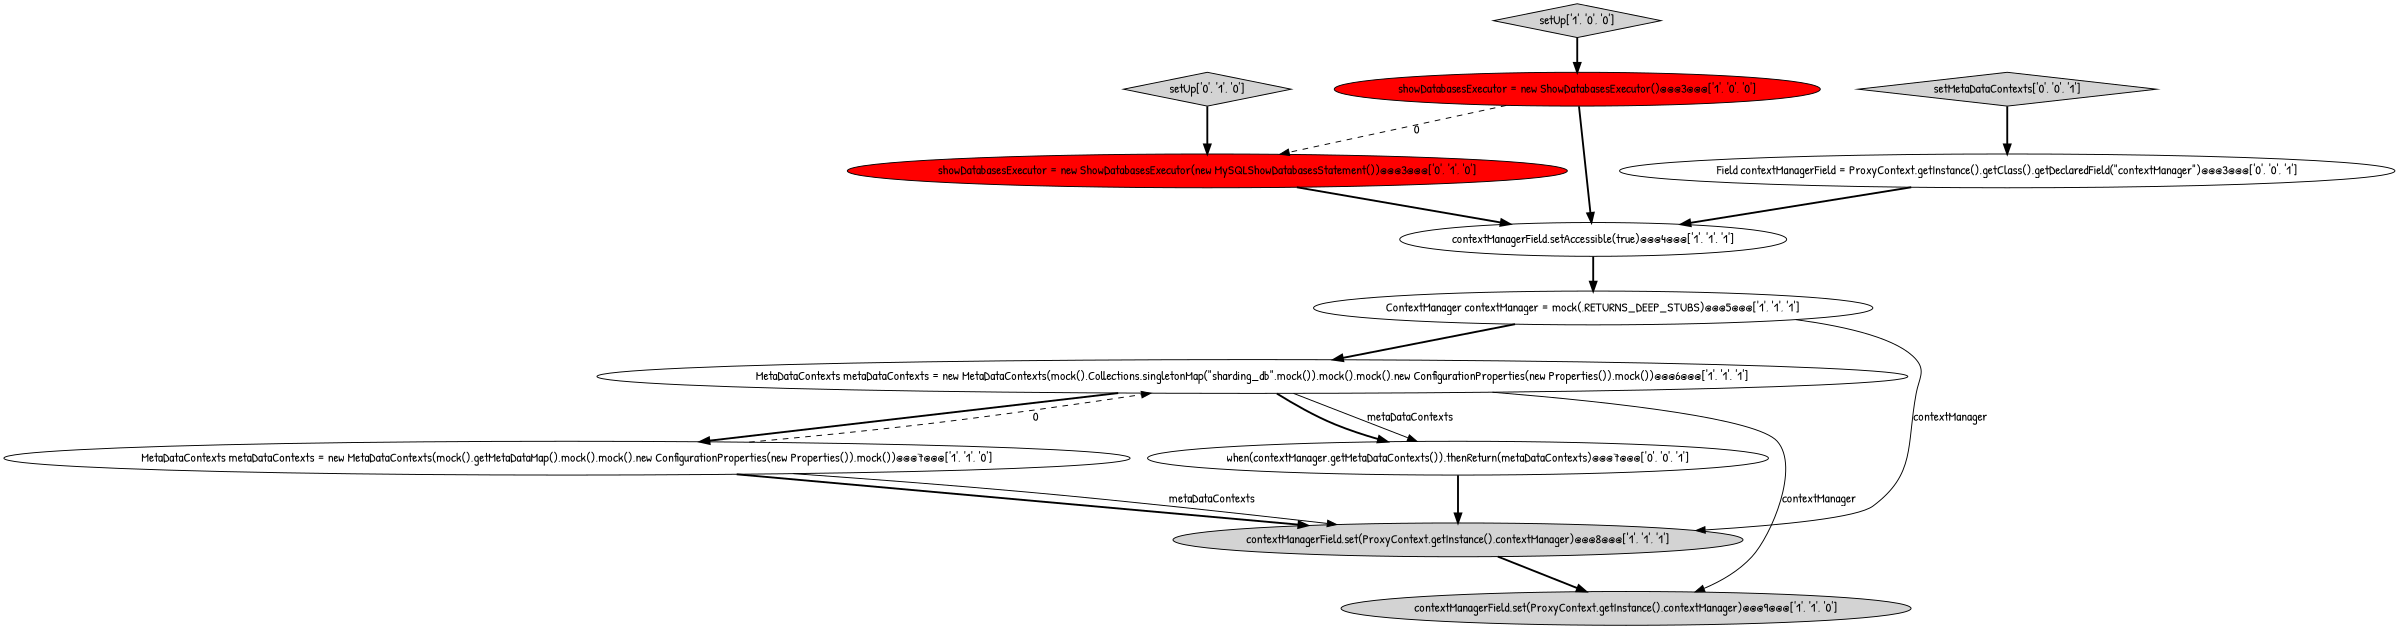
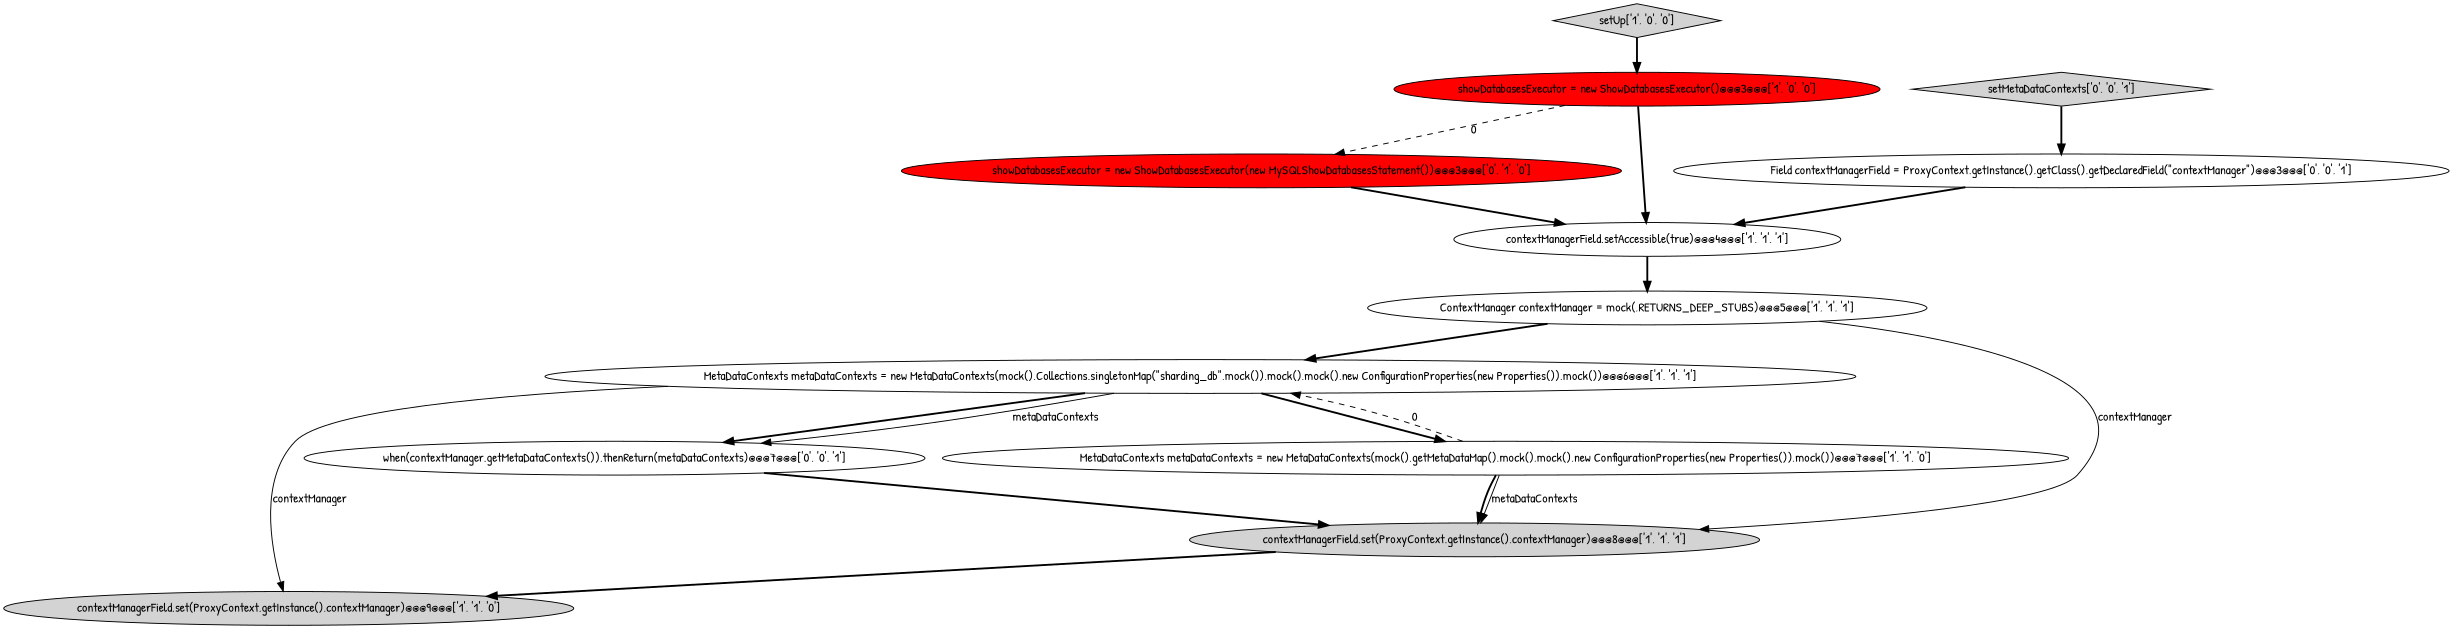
node "setUp['0', '1', '0']": removed
